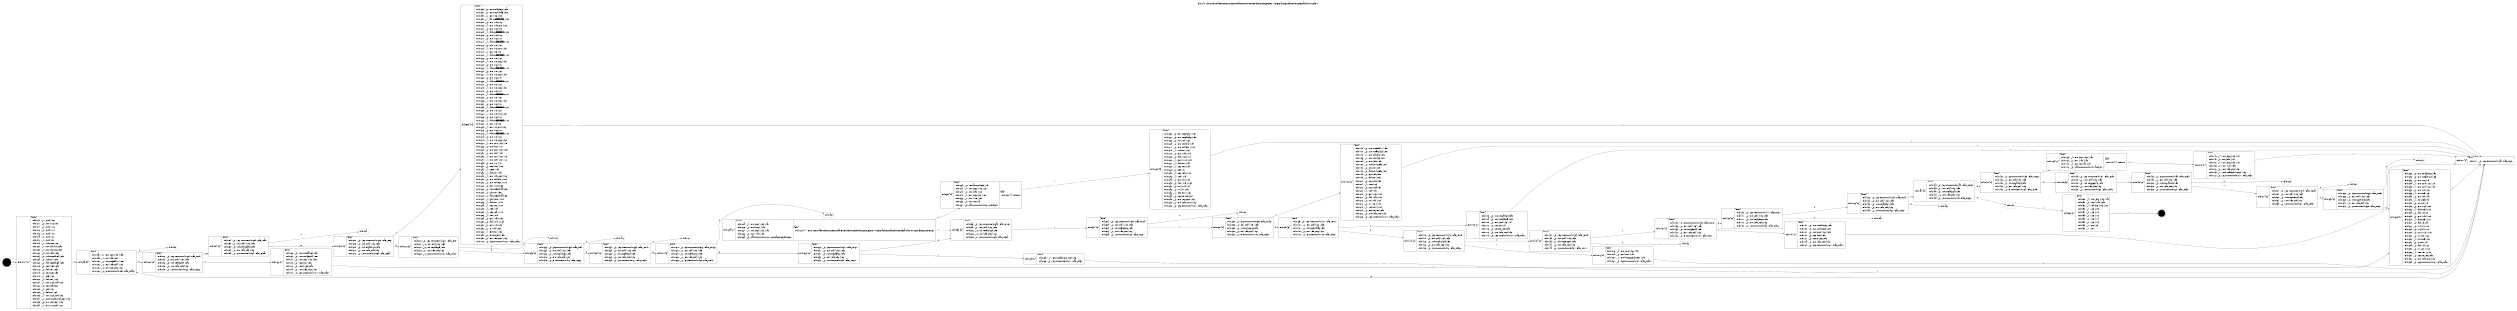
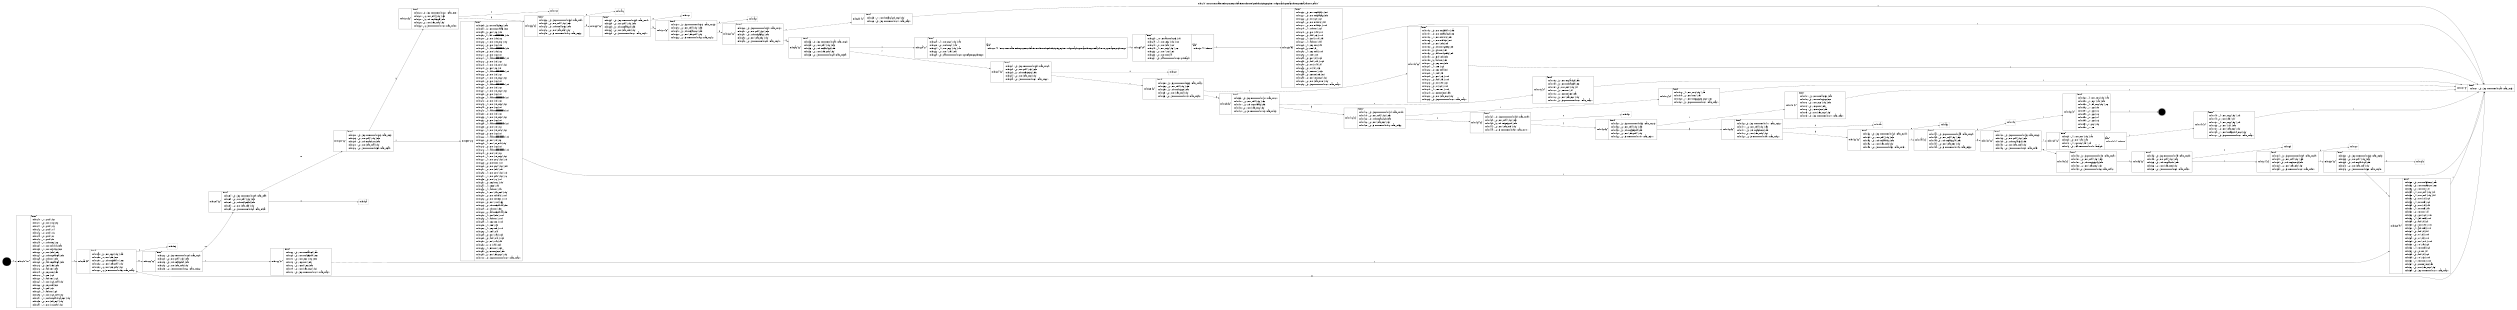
edge "0x40182a [21]" -> "0x4013a8 [28]": reversed
